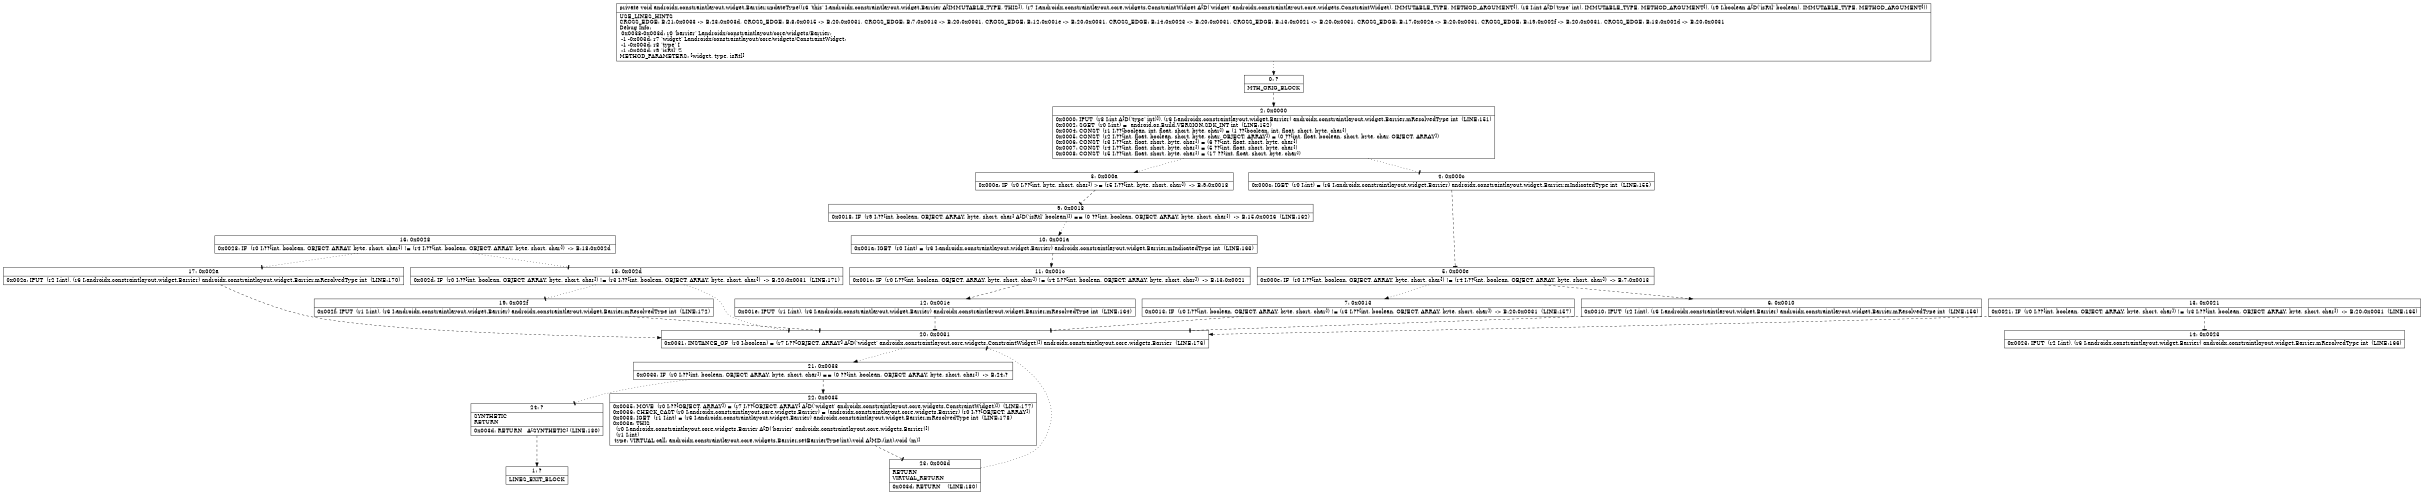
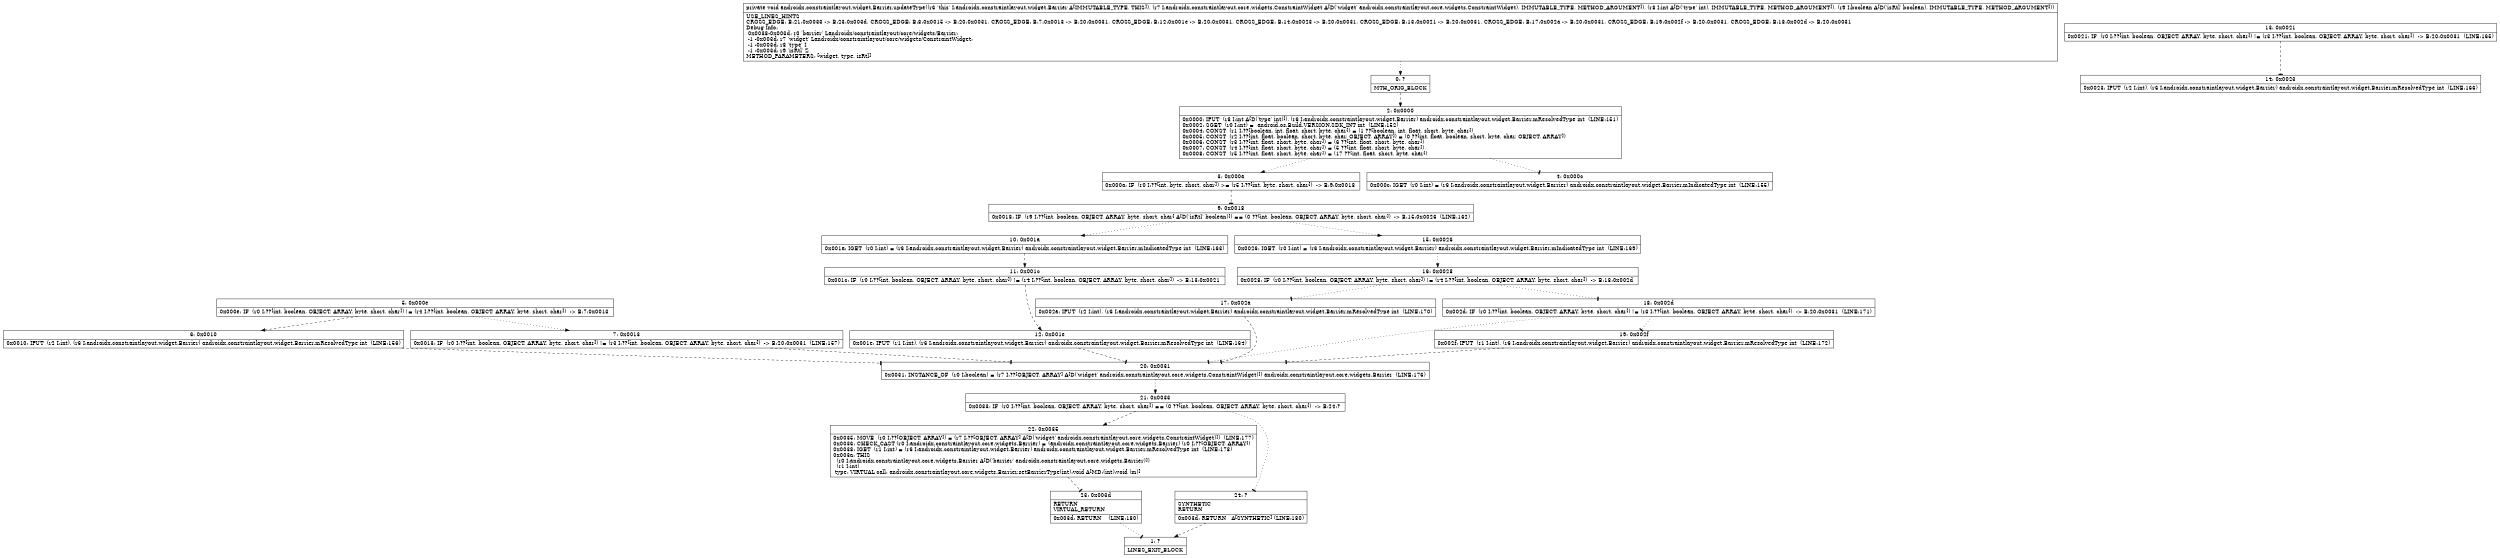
edge "4: 0x000c" -> "5: 0x000e": removed
node "15: 0x0026": added
edge "13: 0x0021" -> "20: 0x0031": removed
edge "17: 0x002a" -> "20: 0x0031": arrowhead normal -> tee
edge "23: 0x003d" -> "20: 0x0031": now "23: 0x003d" -> "1: ?"
